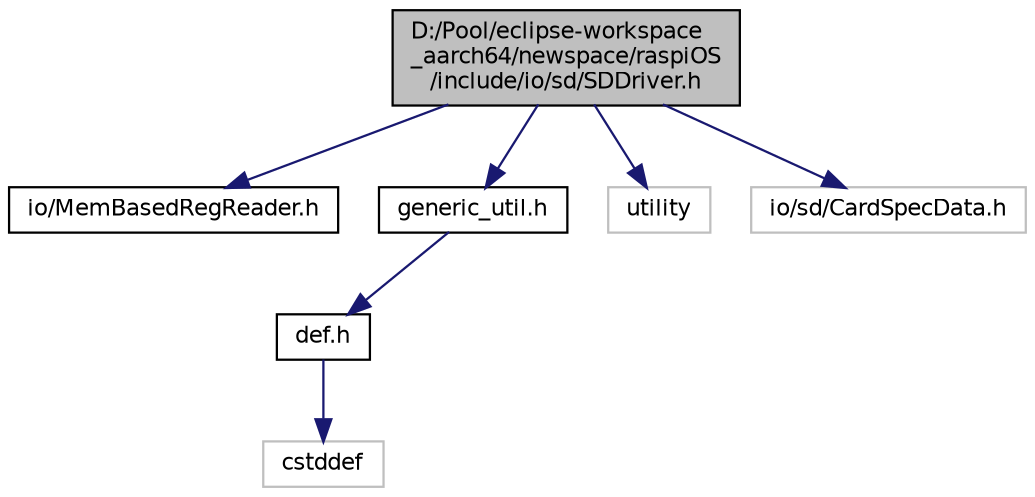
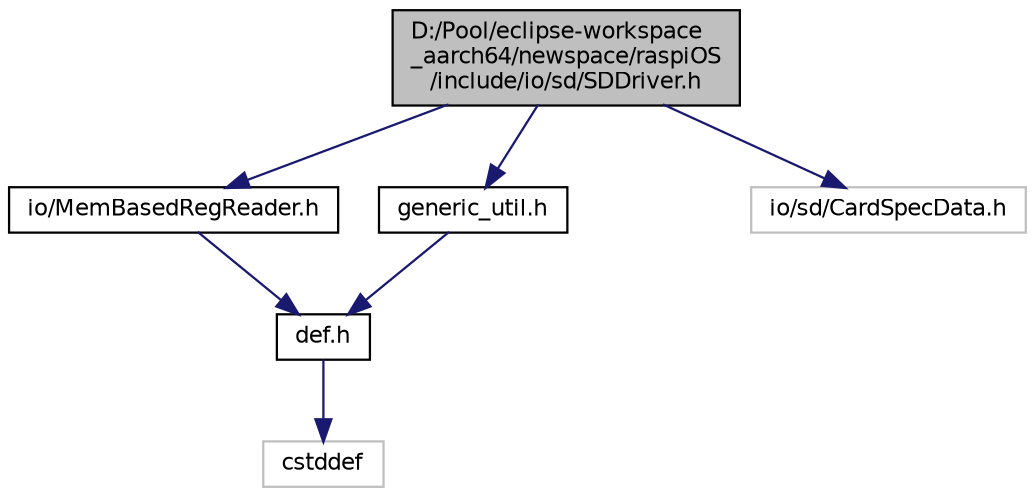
node "utility": removed
edge "io/MemBasedRegReader.h" -> "def.h": added
